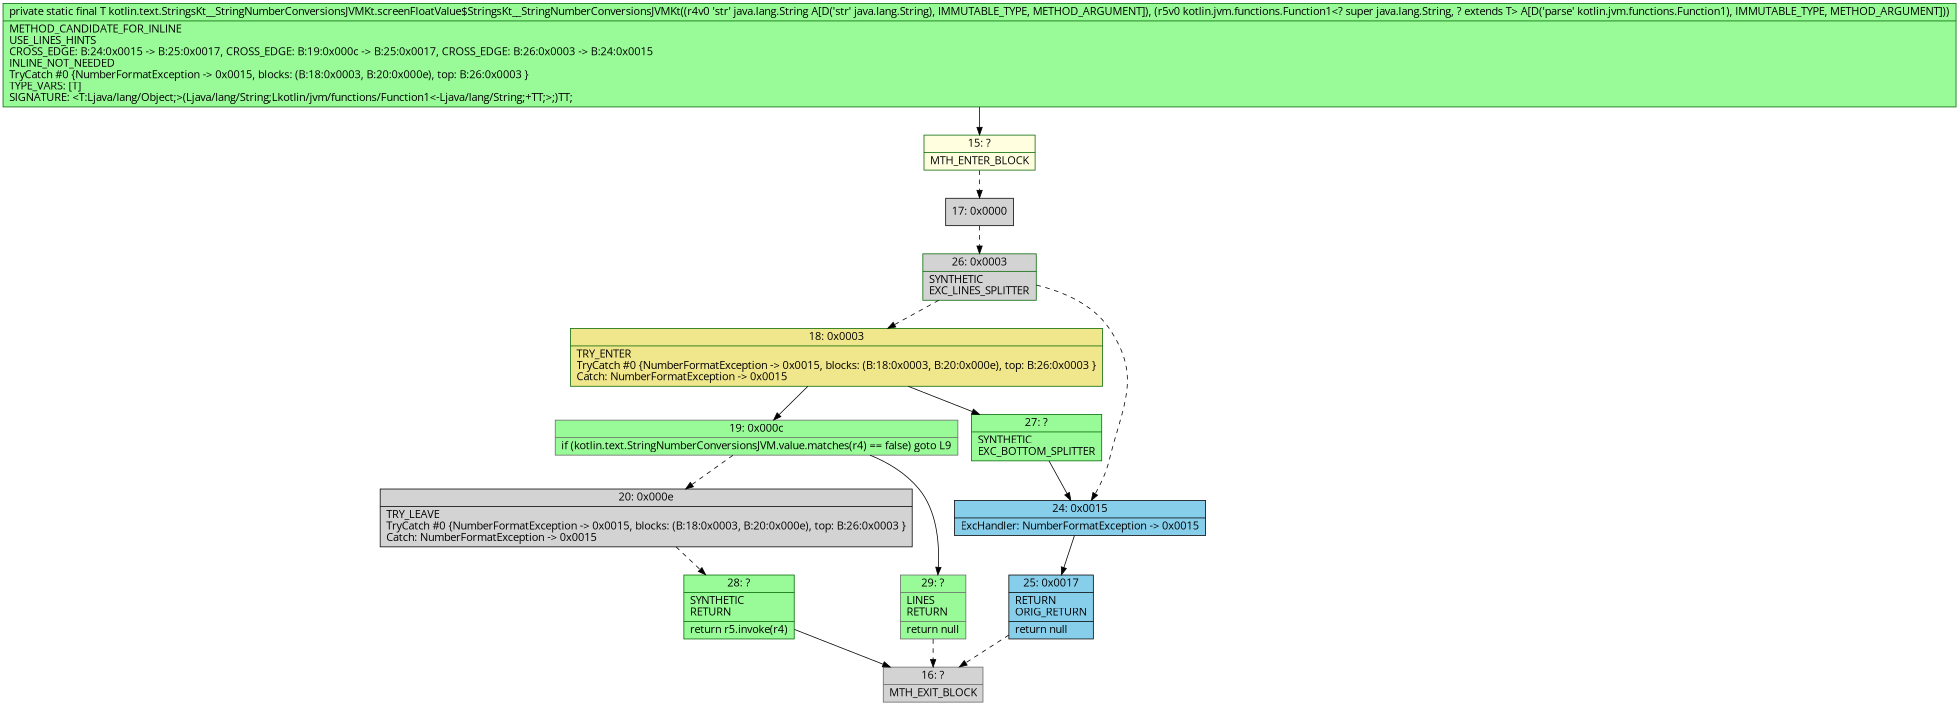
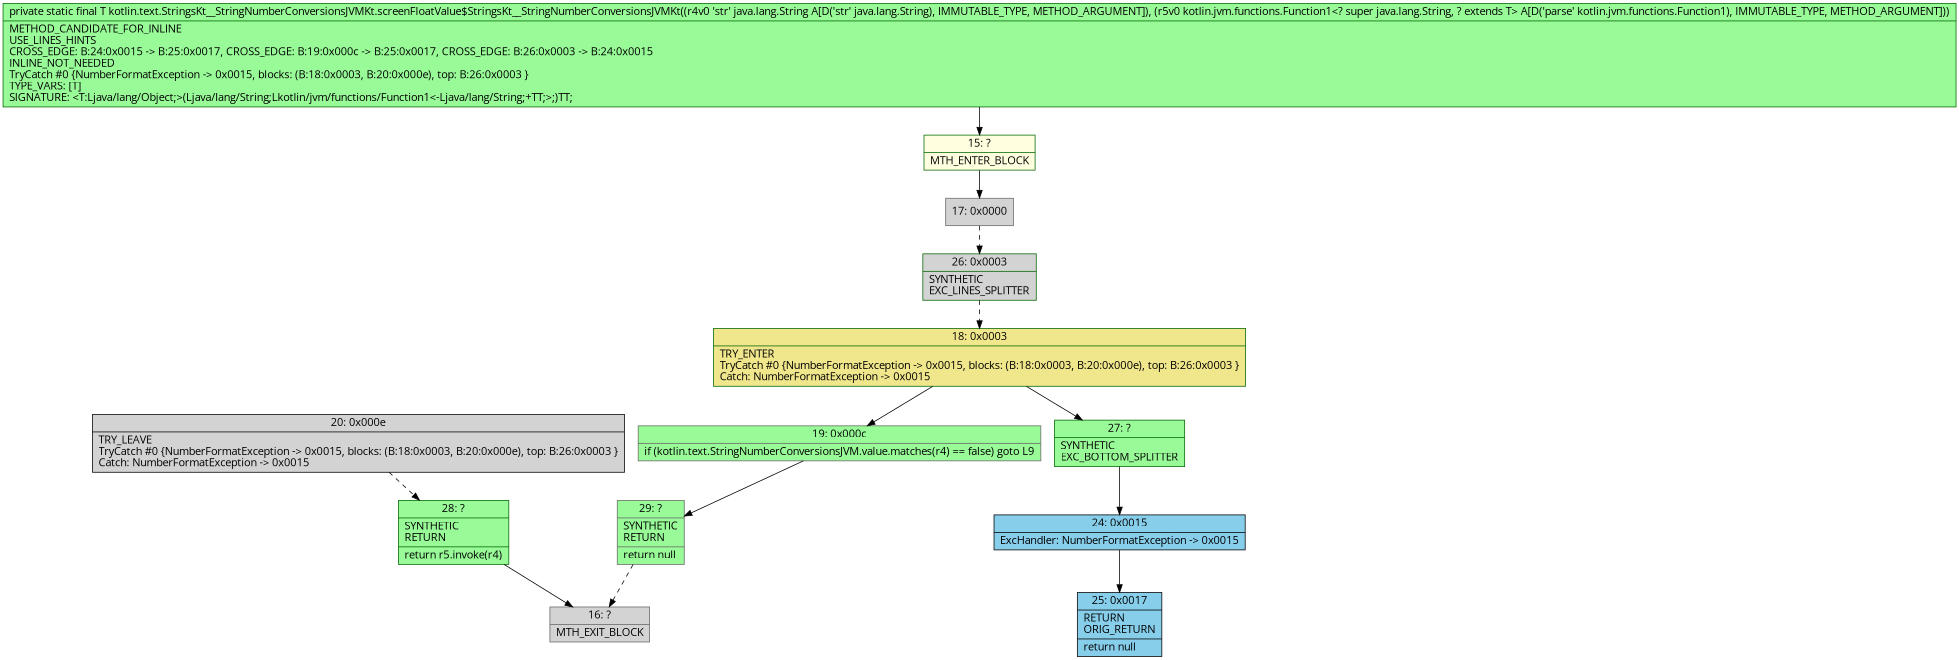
edge "15: ?" -> "17: 0x0000": style dashed -> solid
node "17: 0x0000": color black -> gray40
edge "26: 0x0003" -> "24: 0x0015": removed
edge "19: 0x000c" -> "20: 0x000e": removed
node "29: ?": text "LINES" -> "SYNTHETIC"
edge "25: 0x0017" -> "16: ?": removed
